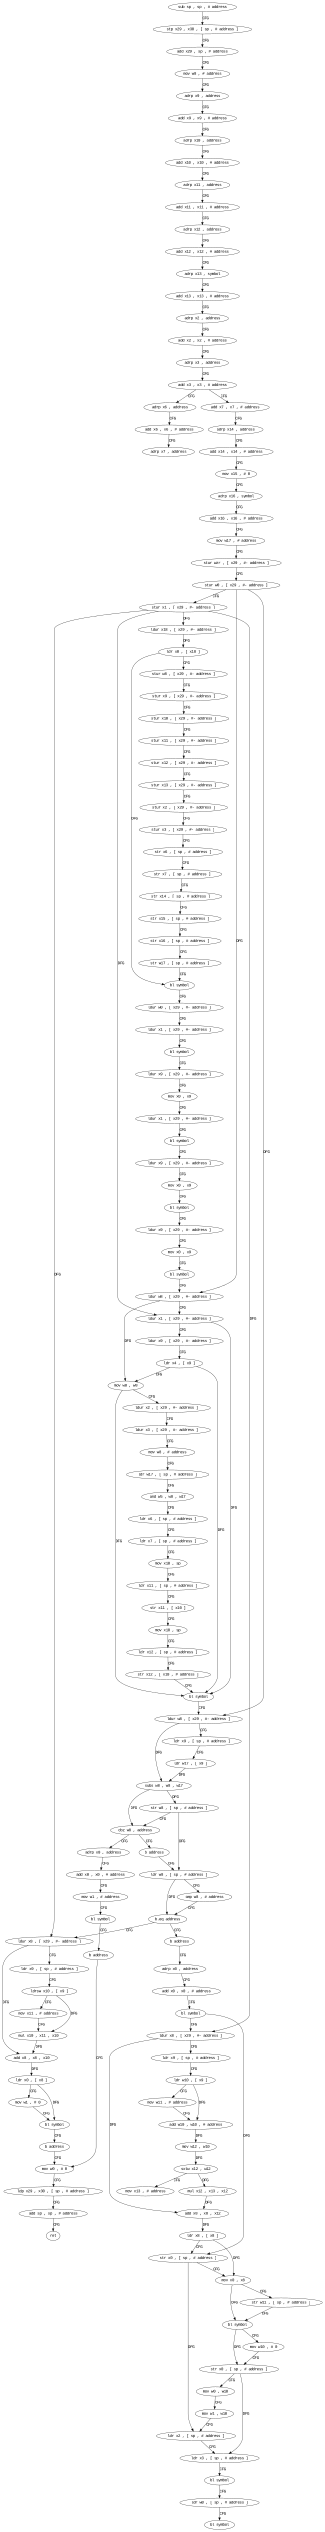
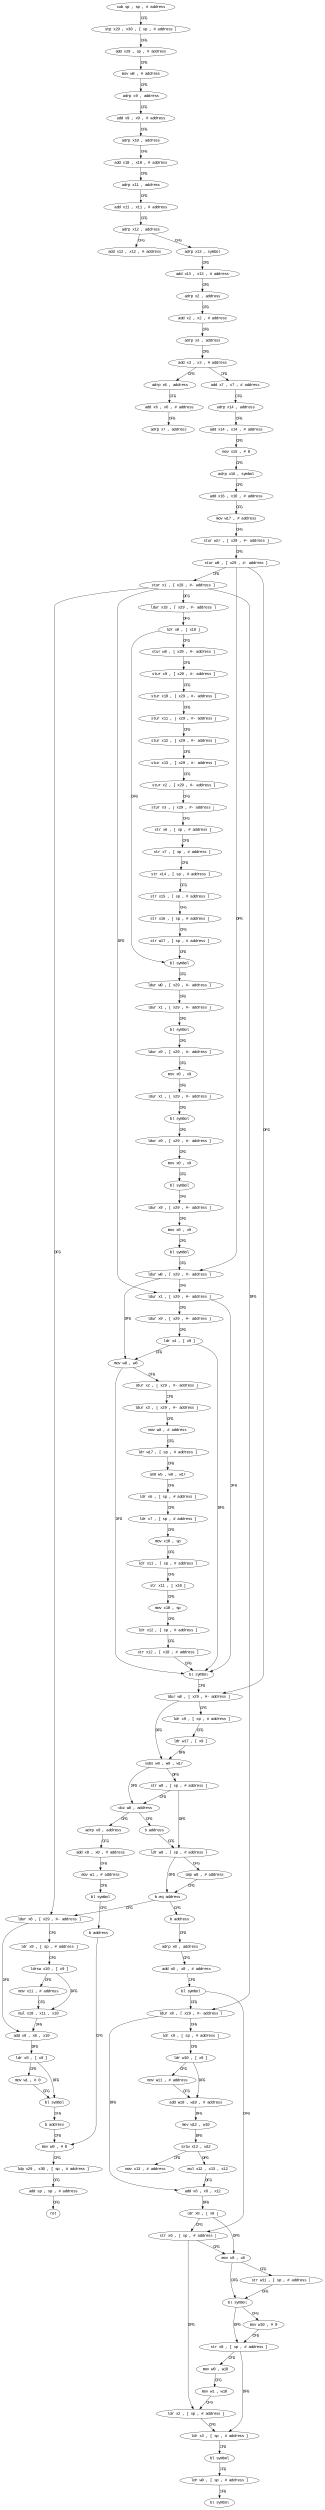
edge "add x12 , x12 , # address" -> "adrp x13 , symbol": now "adrp x12 , address" -> "adrp x13 , symbol"
